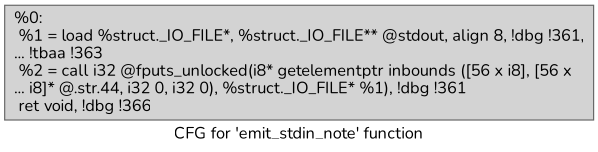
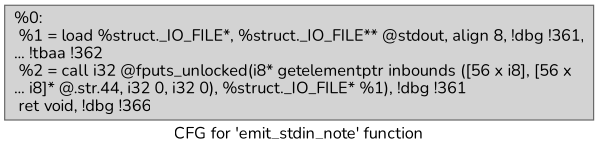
node "%0:": text "... !tbaa !363" -> "... !tbaa !362"
